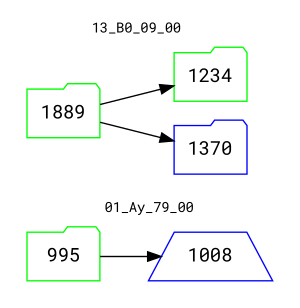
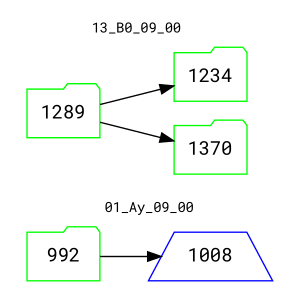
node "1889": label "1889" -> "1289"
node "1370": color blue -> green
cluster "01_Ay_79_00": label "01_Ay_79_00" -> "01_Ay_09_00"
node "995": label "995" -> "992"
